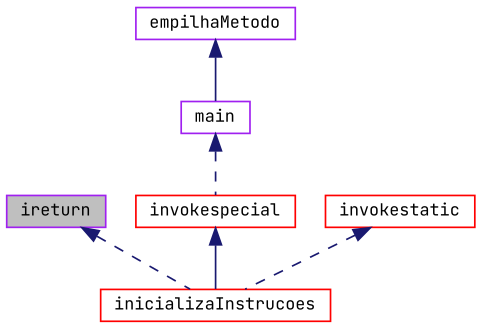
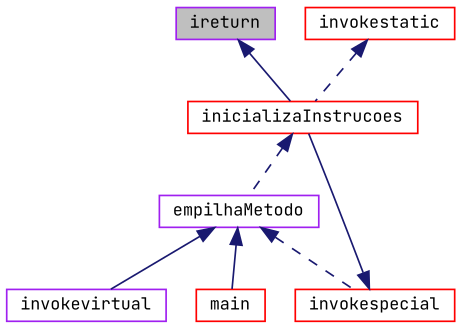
node "main": color purple -> red
edge "empilhaMetodo" -> "inicializaInstrucoes": added
edge "invokespecial" -> "main": now "invokespecial" -> "empilhaMetodo"
edge "inicializaInstrucoes" -> "ireturn": style dashed -> solid
node "invokevirtual": added
